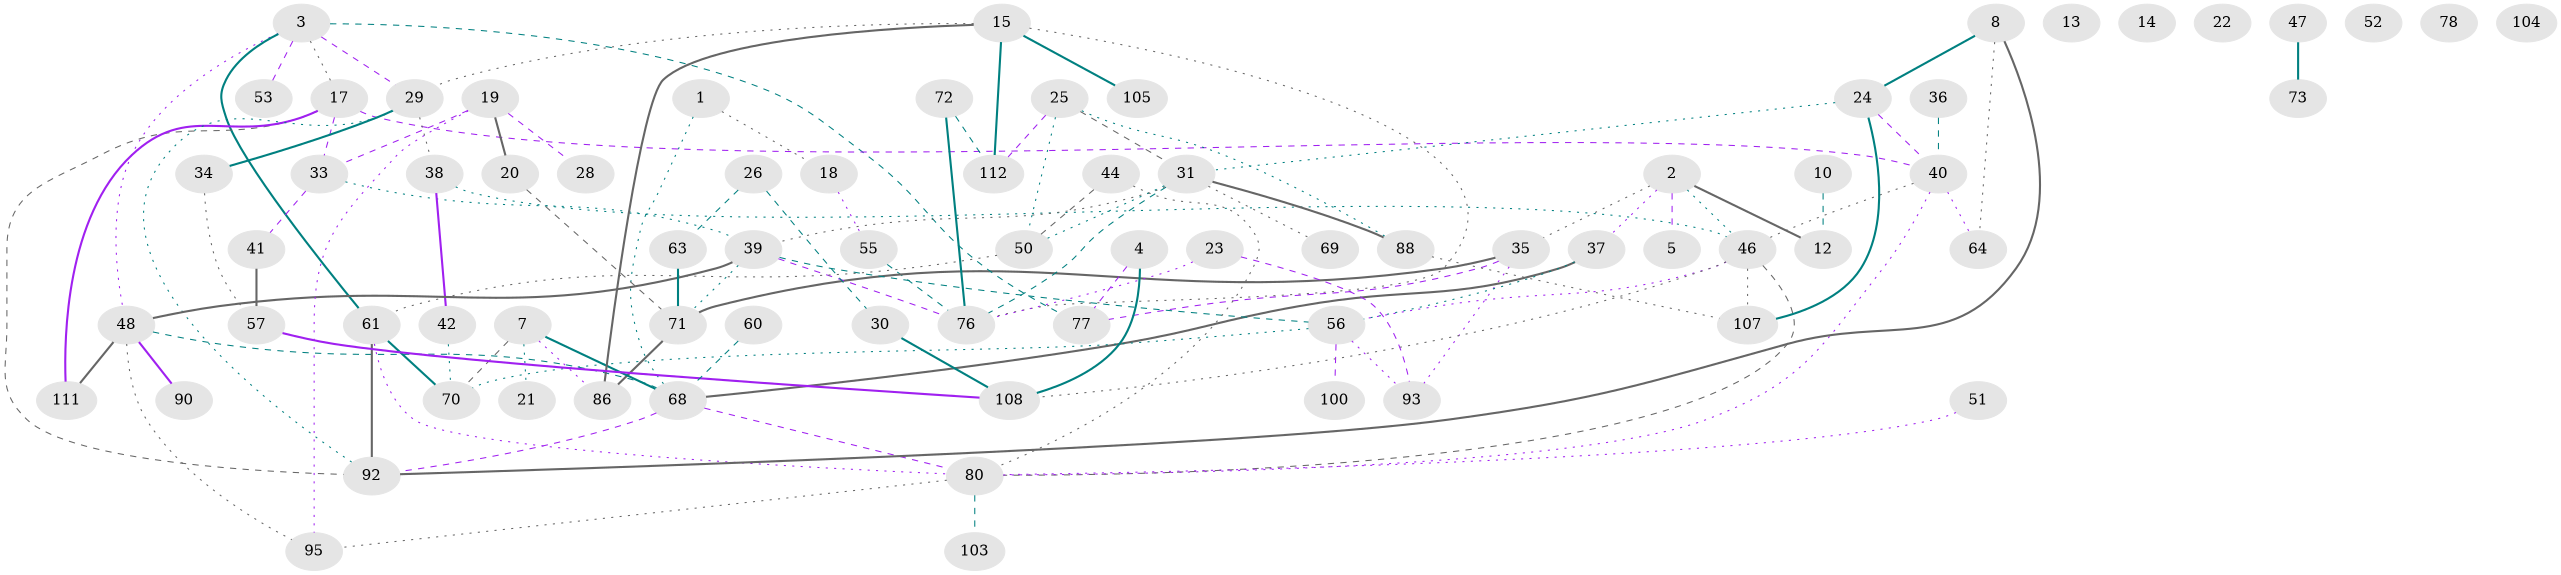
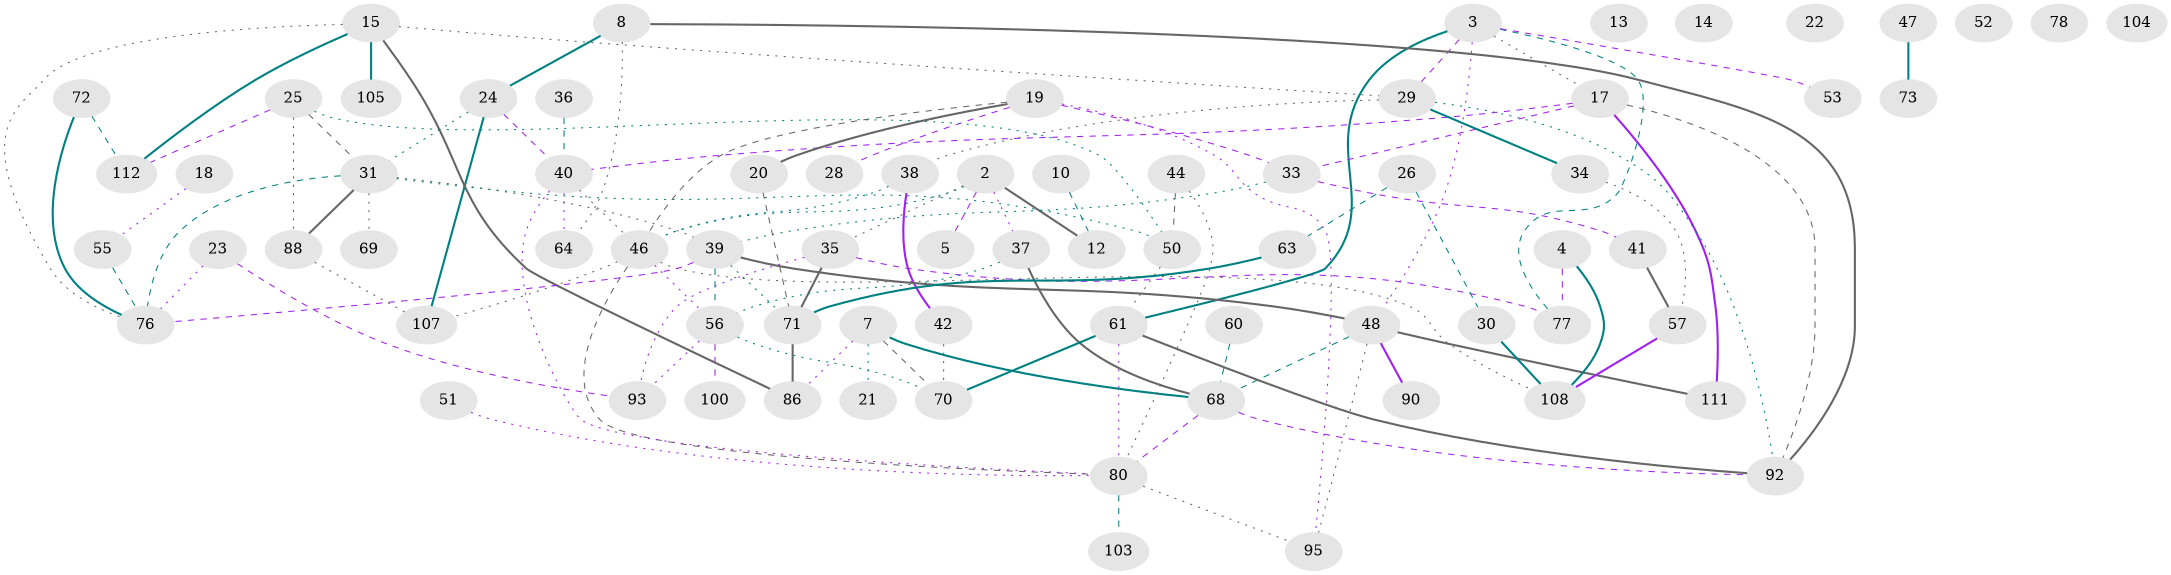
node "1": removed
edge "19" -- "46": added
